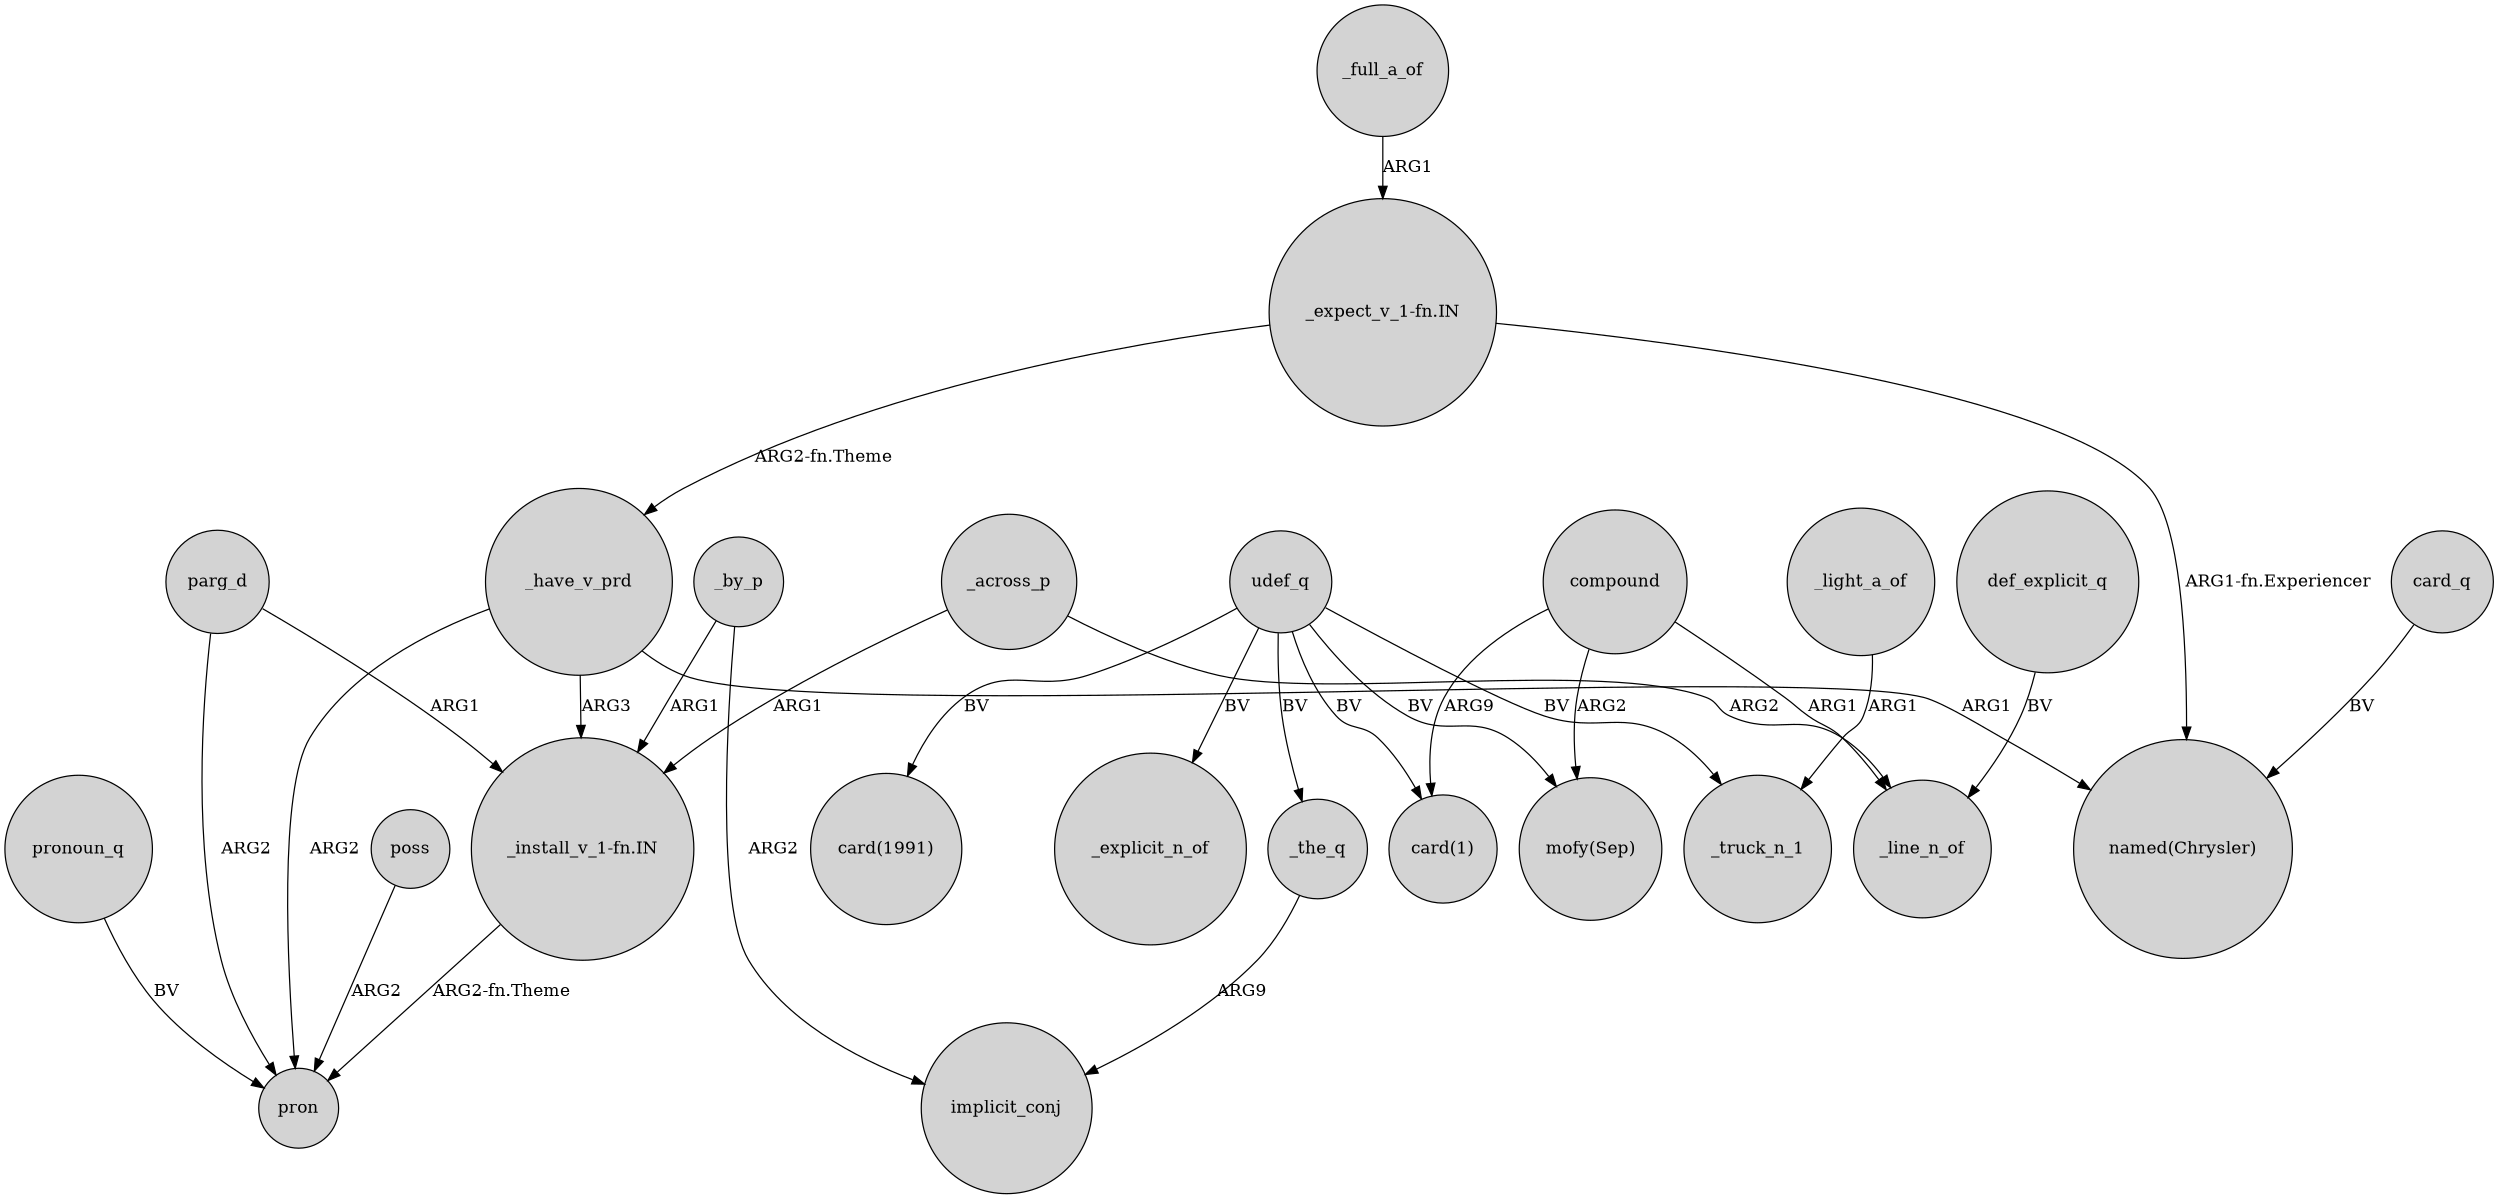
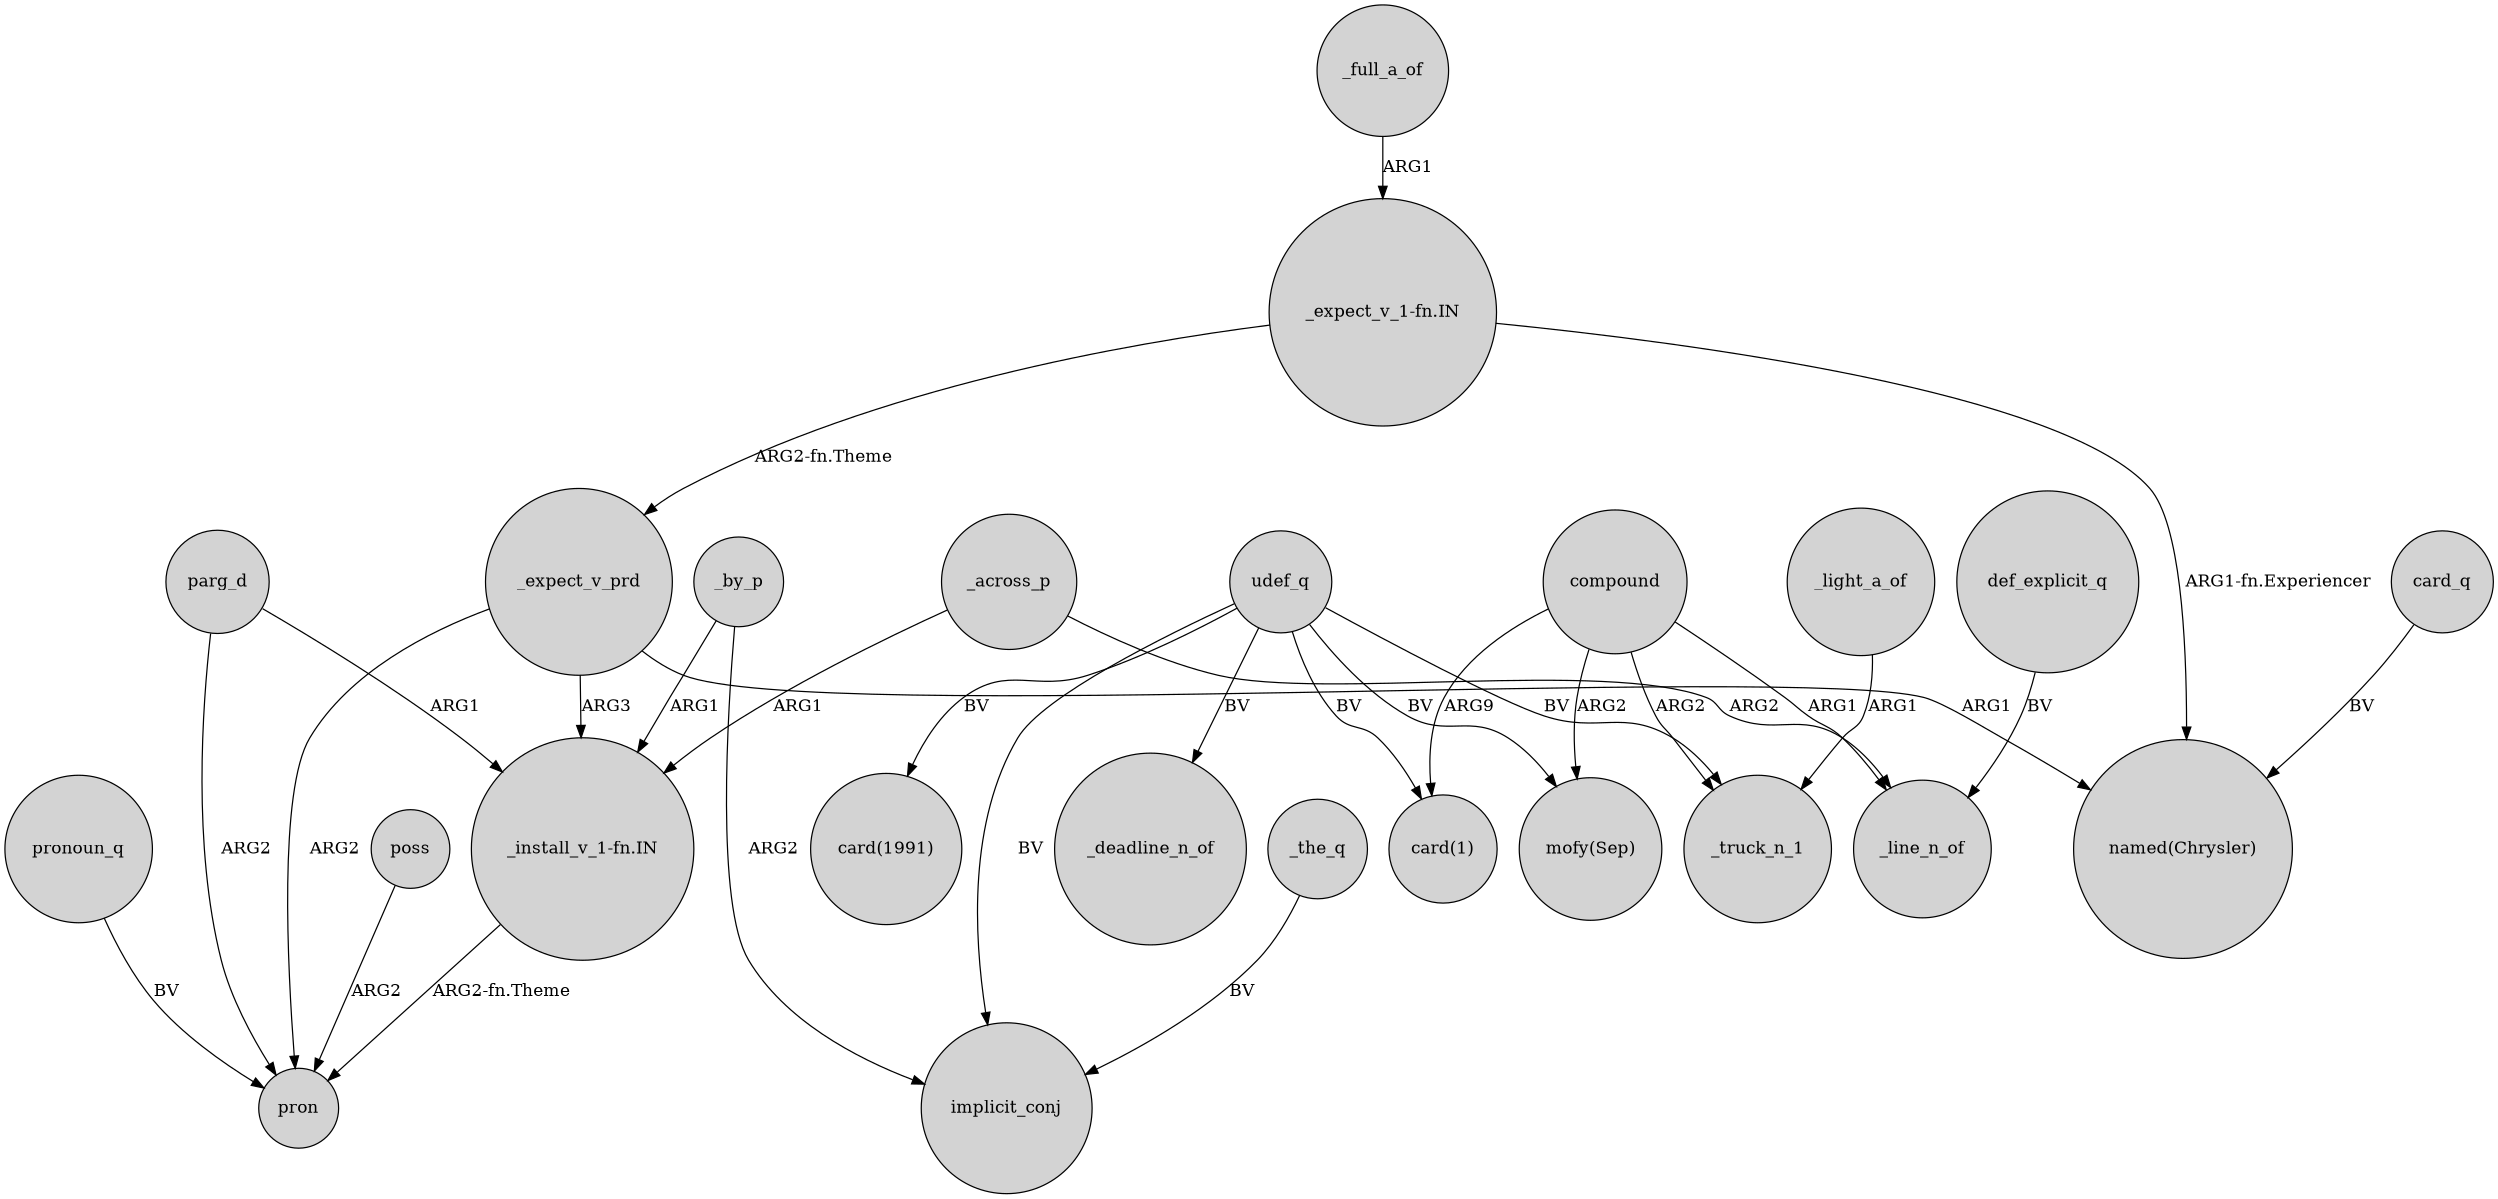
node "_have_v_prd": label "_have_v_prd" -> "_expect_v_prd"
edge "udef_q" -> "_the_q": now "udef_q" -> "implicit_conj"
edge "compound" -> "_truck_n_1": added, label "ARG2"
node "_explicit_n_of": label "_explicit_n_of" -> "_deadline_n_of"
edge "_the_q" -> "implicit_conj": label "ARG9" -> "BV"
